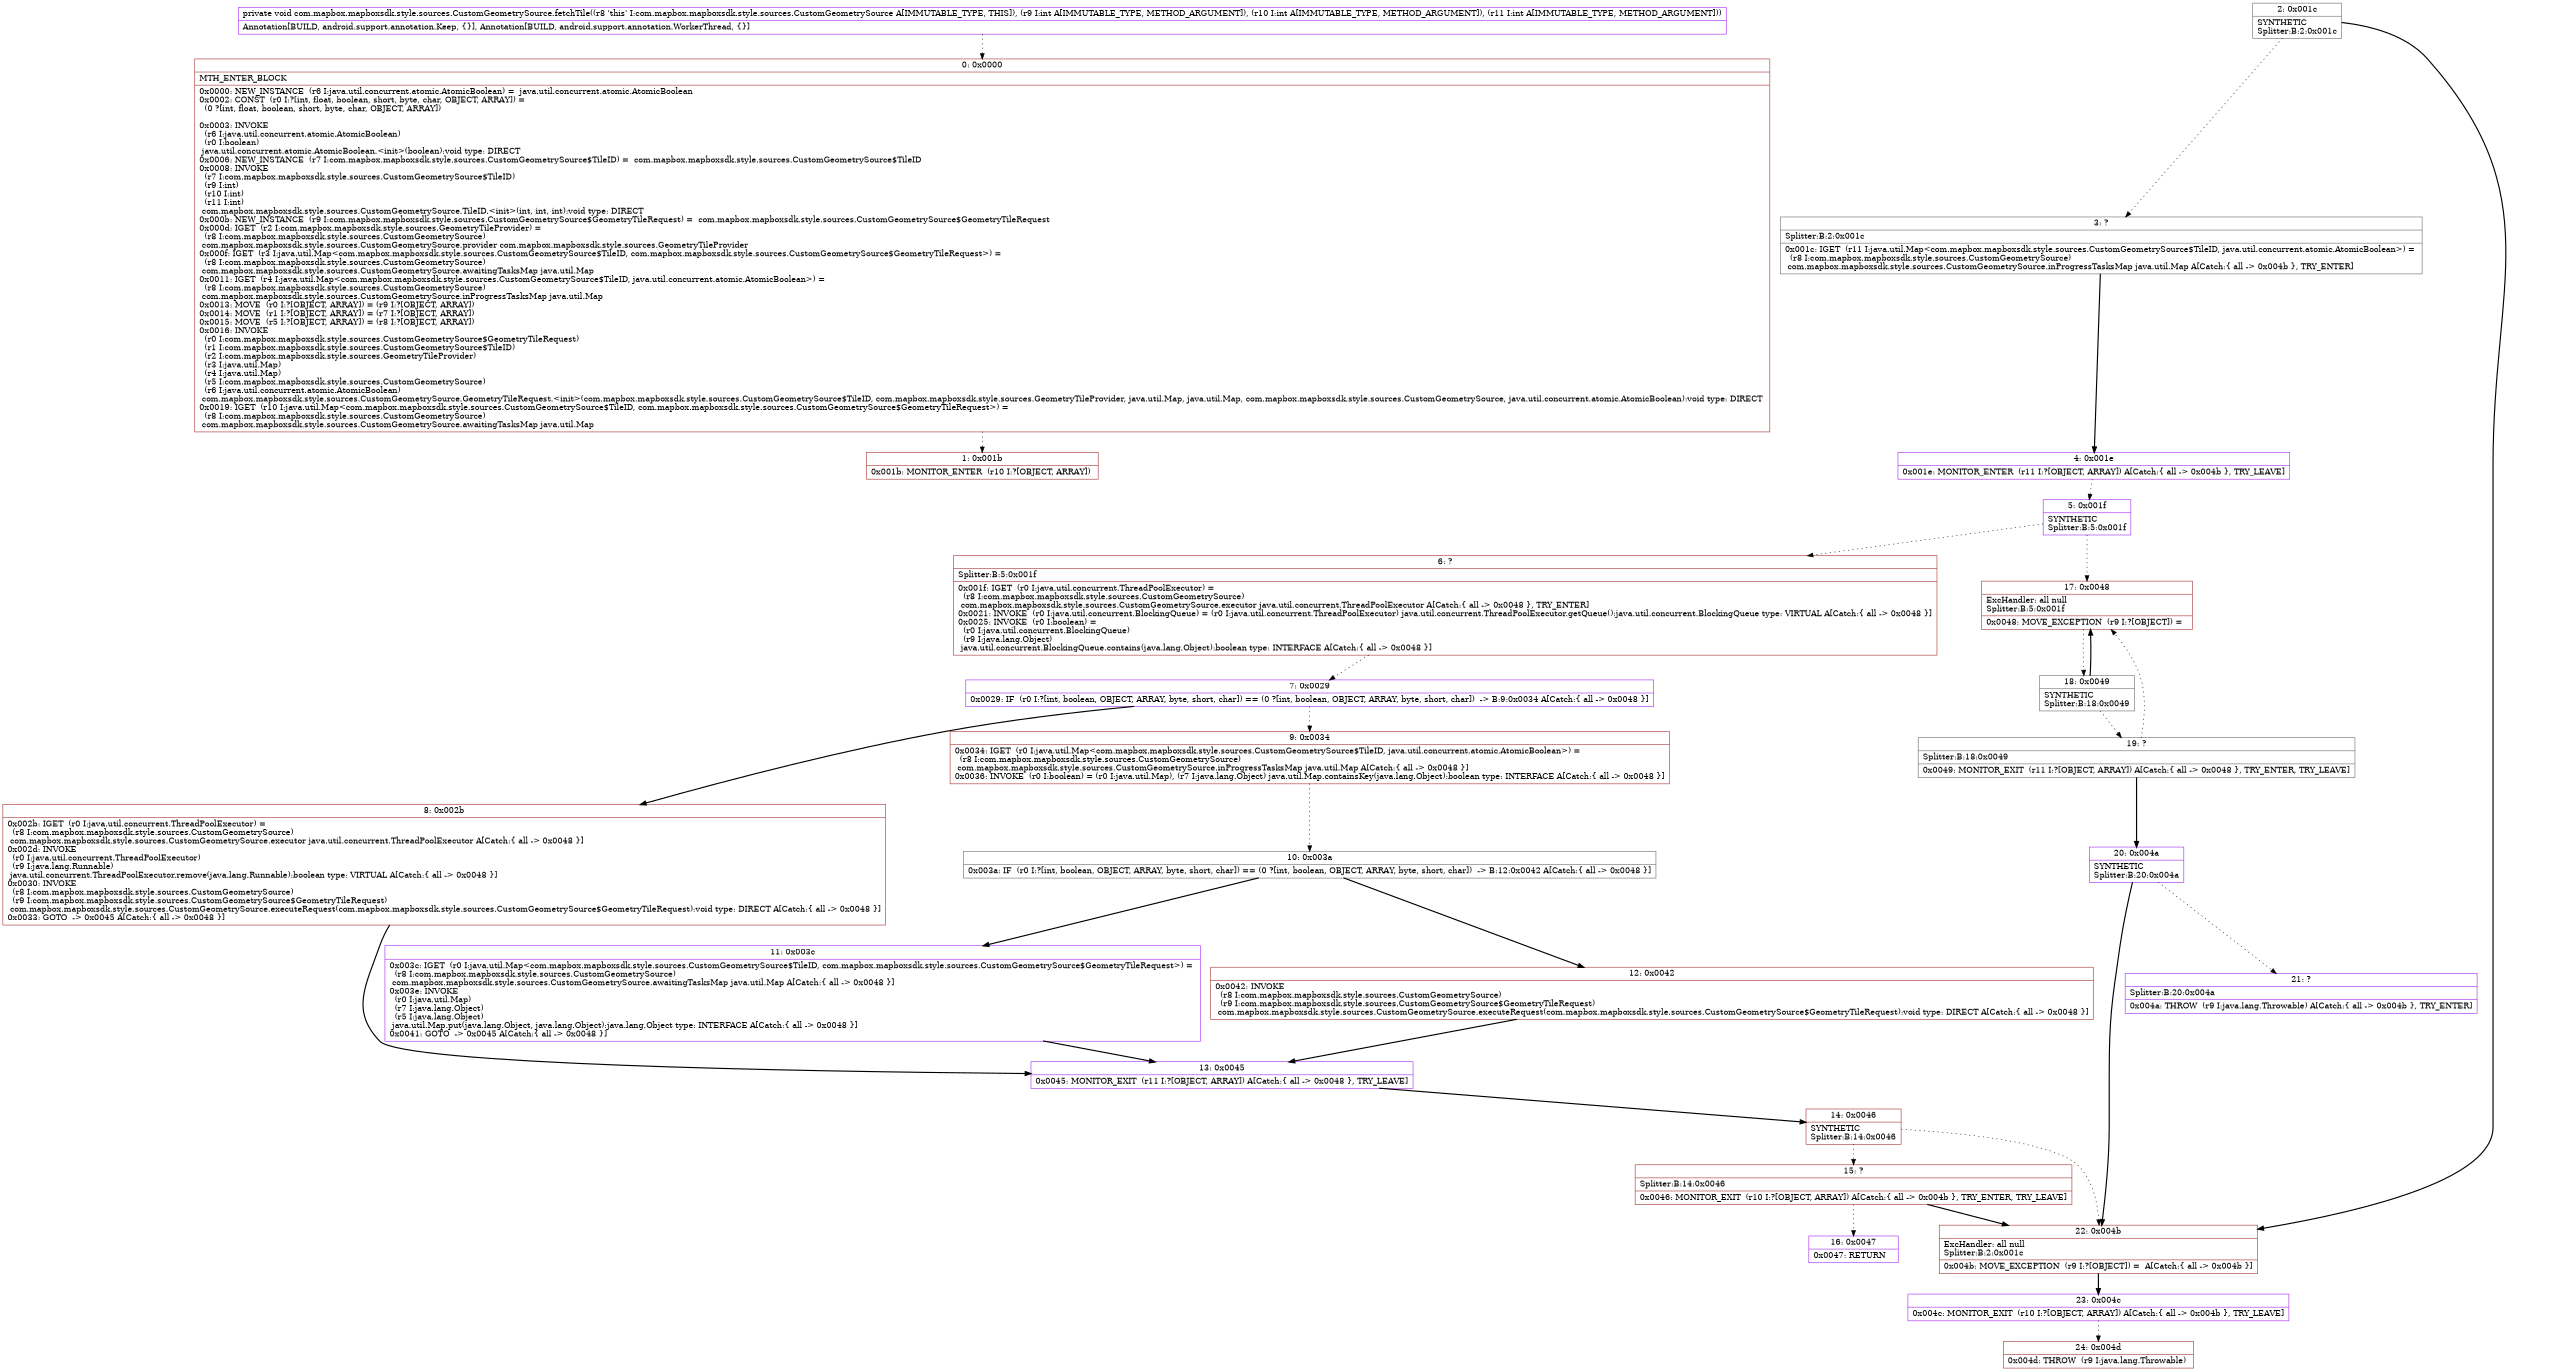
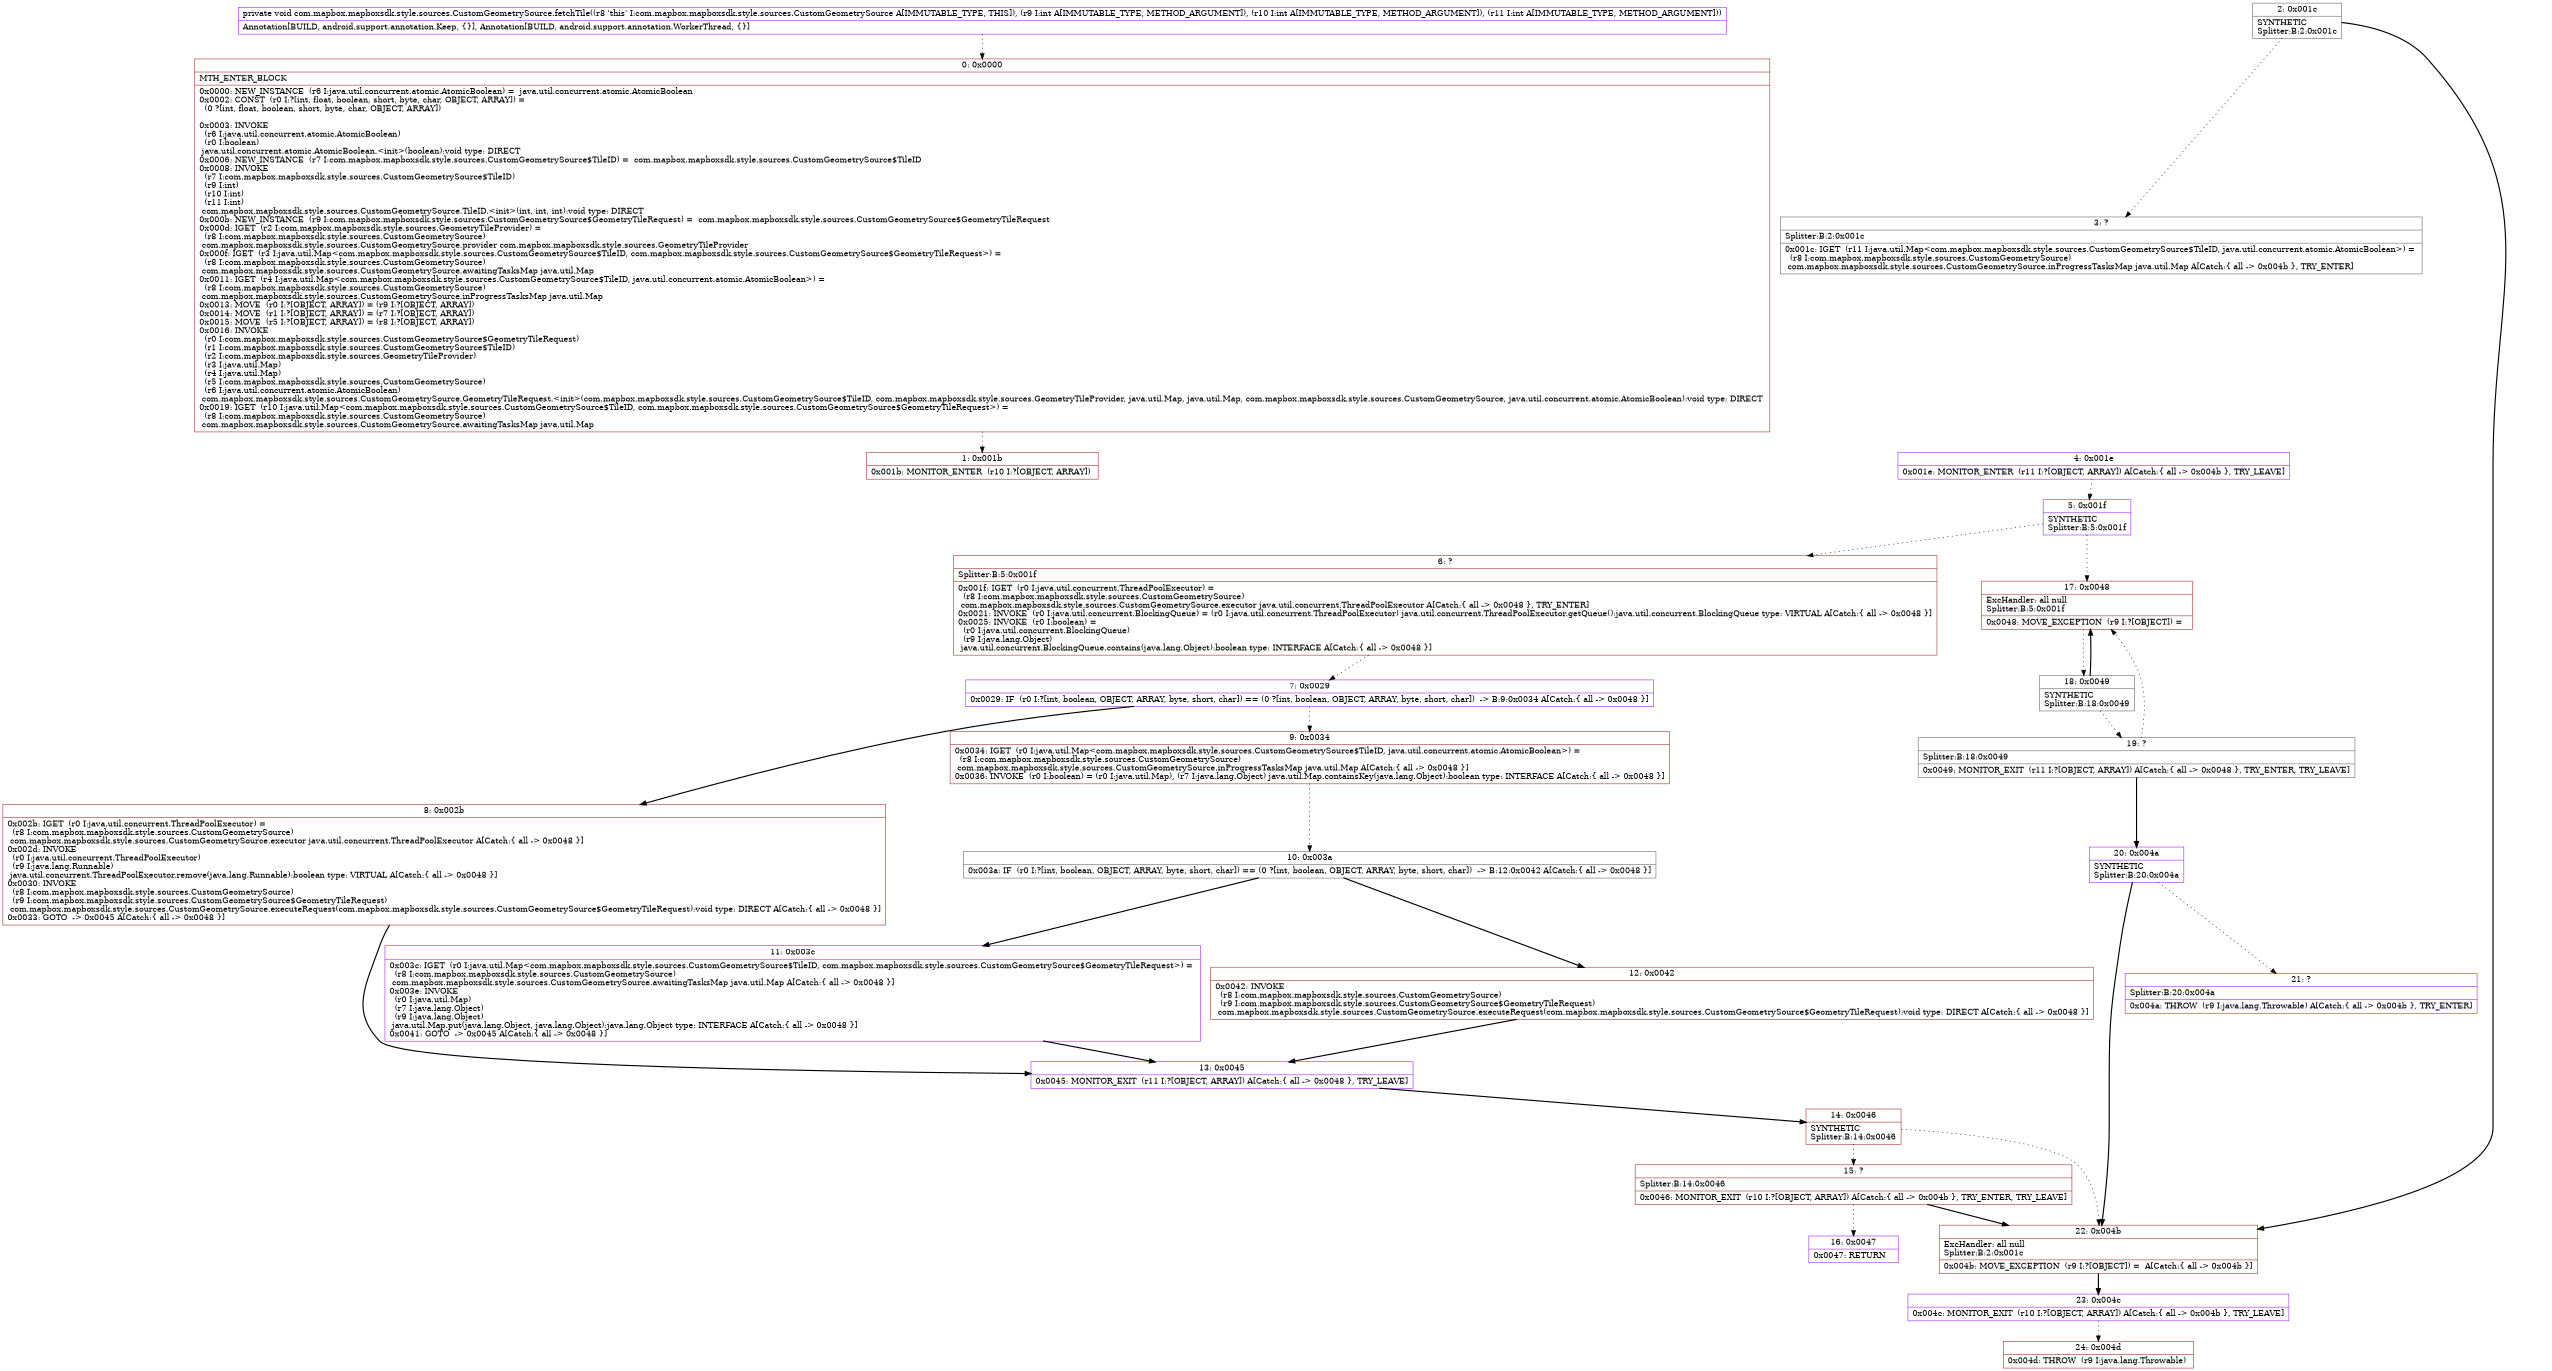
edge "3: ?" -> "4: 0x001e": removed
node "11: 0x003c": text "(r5 I:java.lang.Object)" -> "(r9 I:java.lang.Object)"
